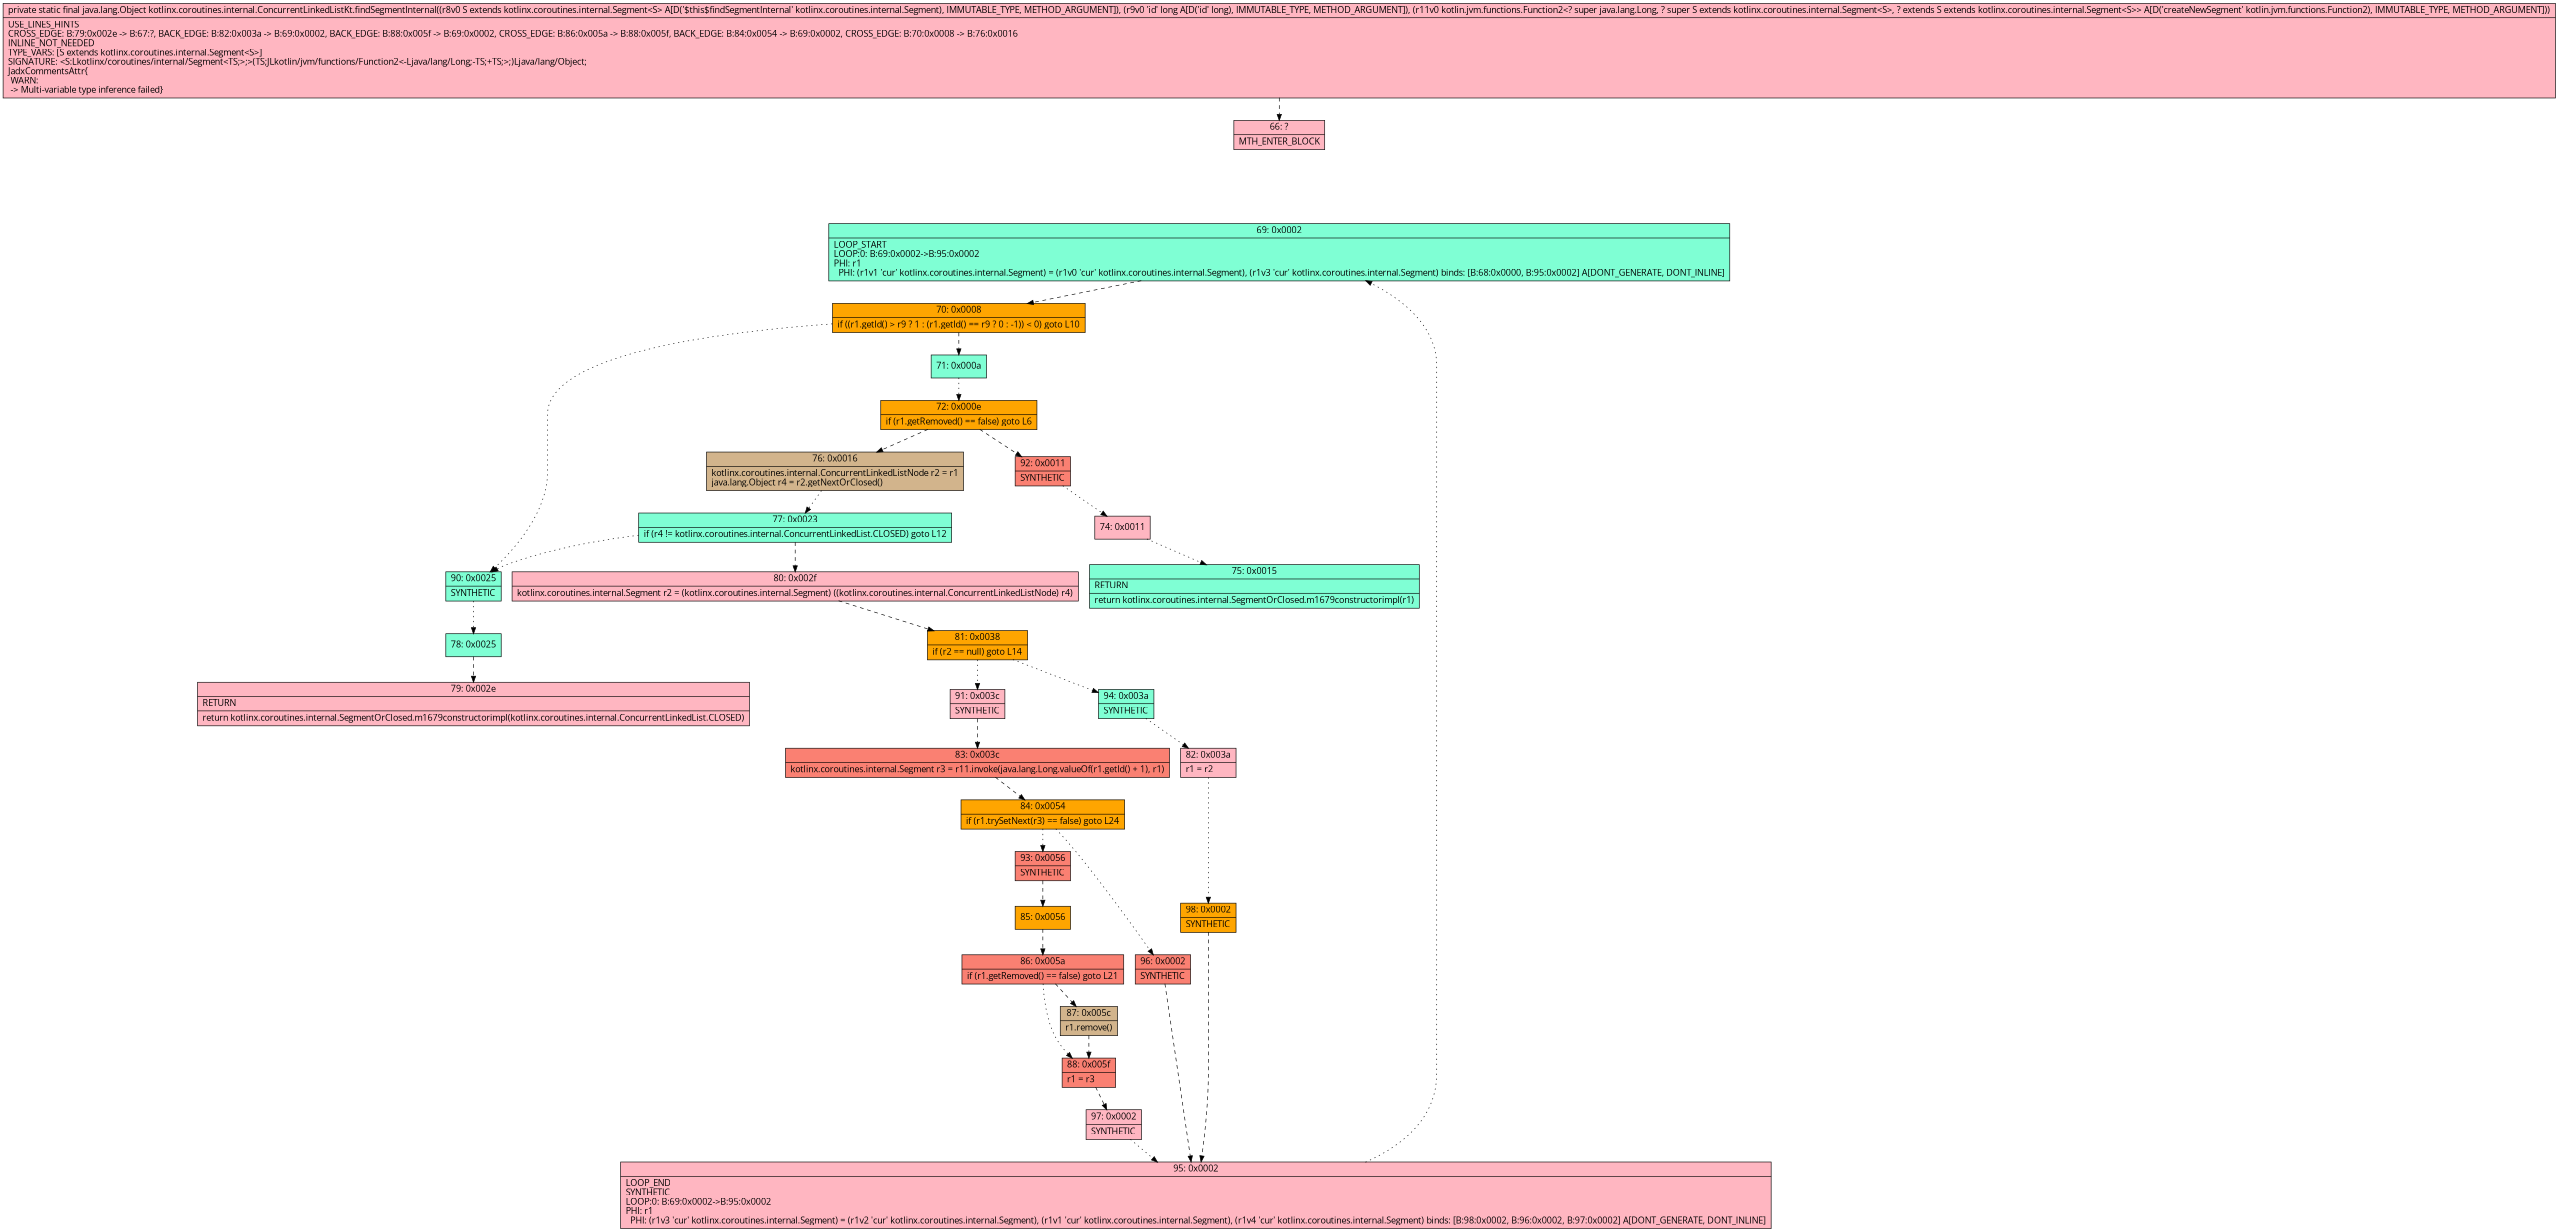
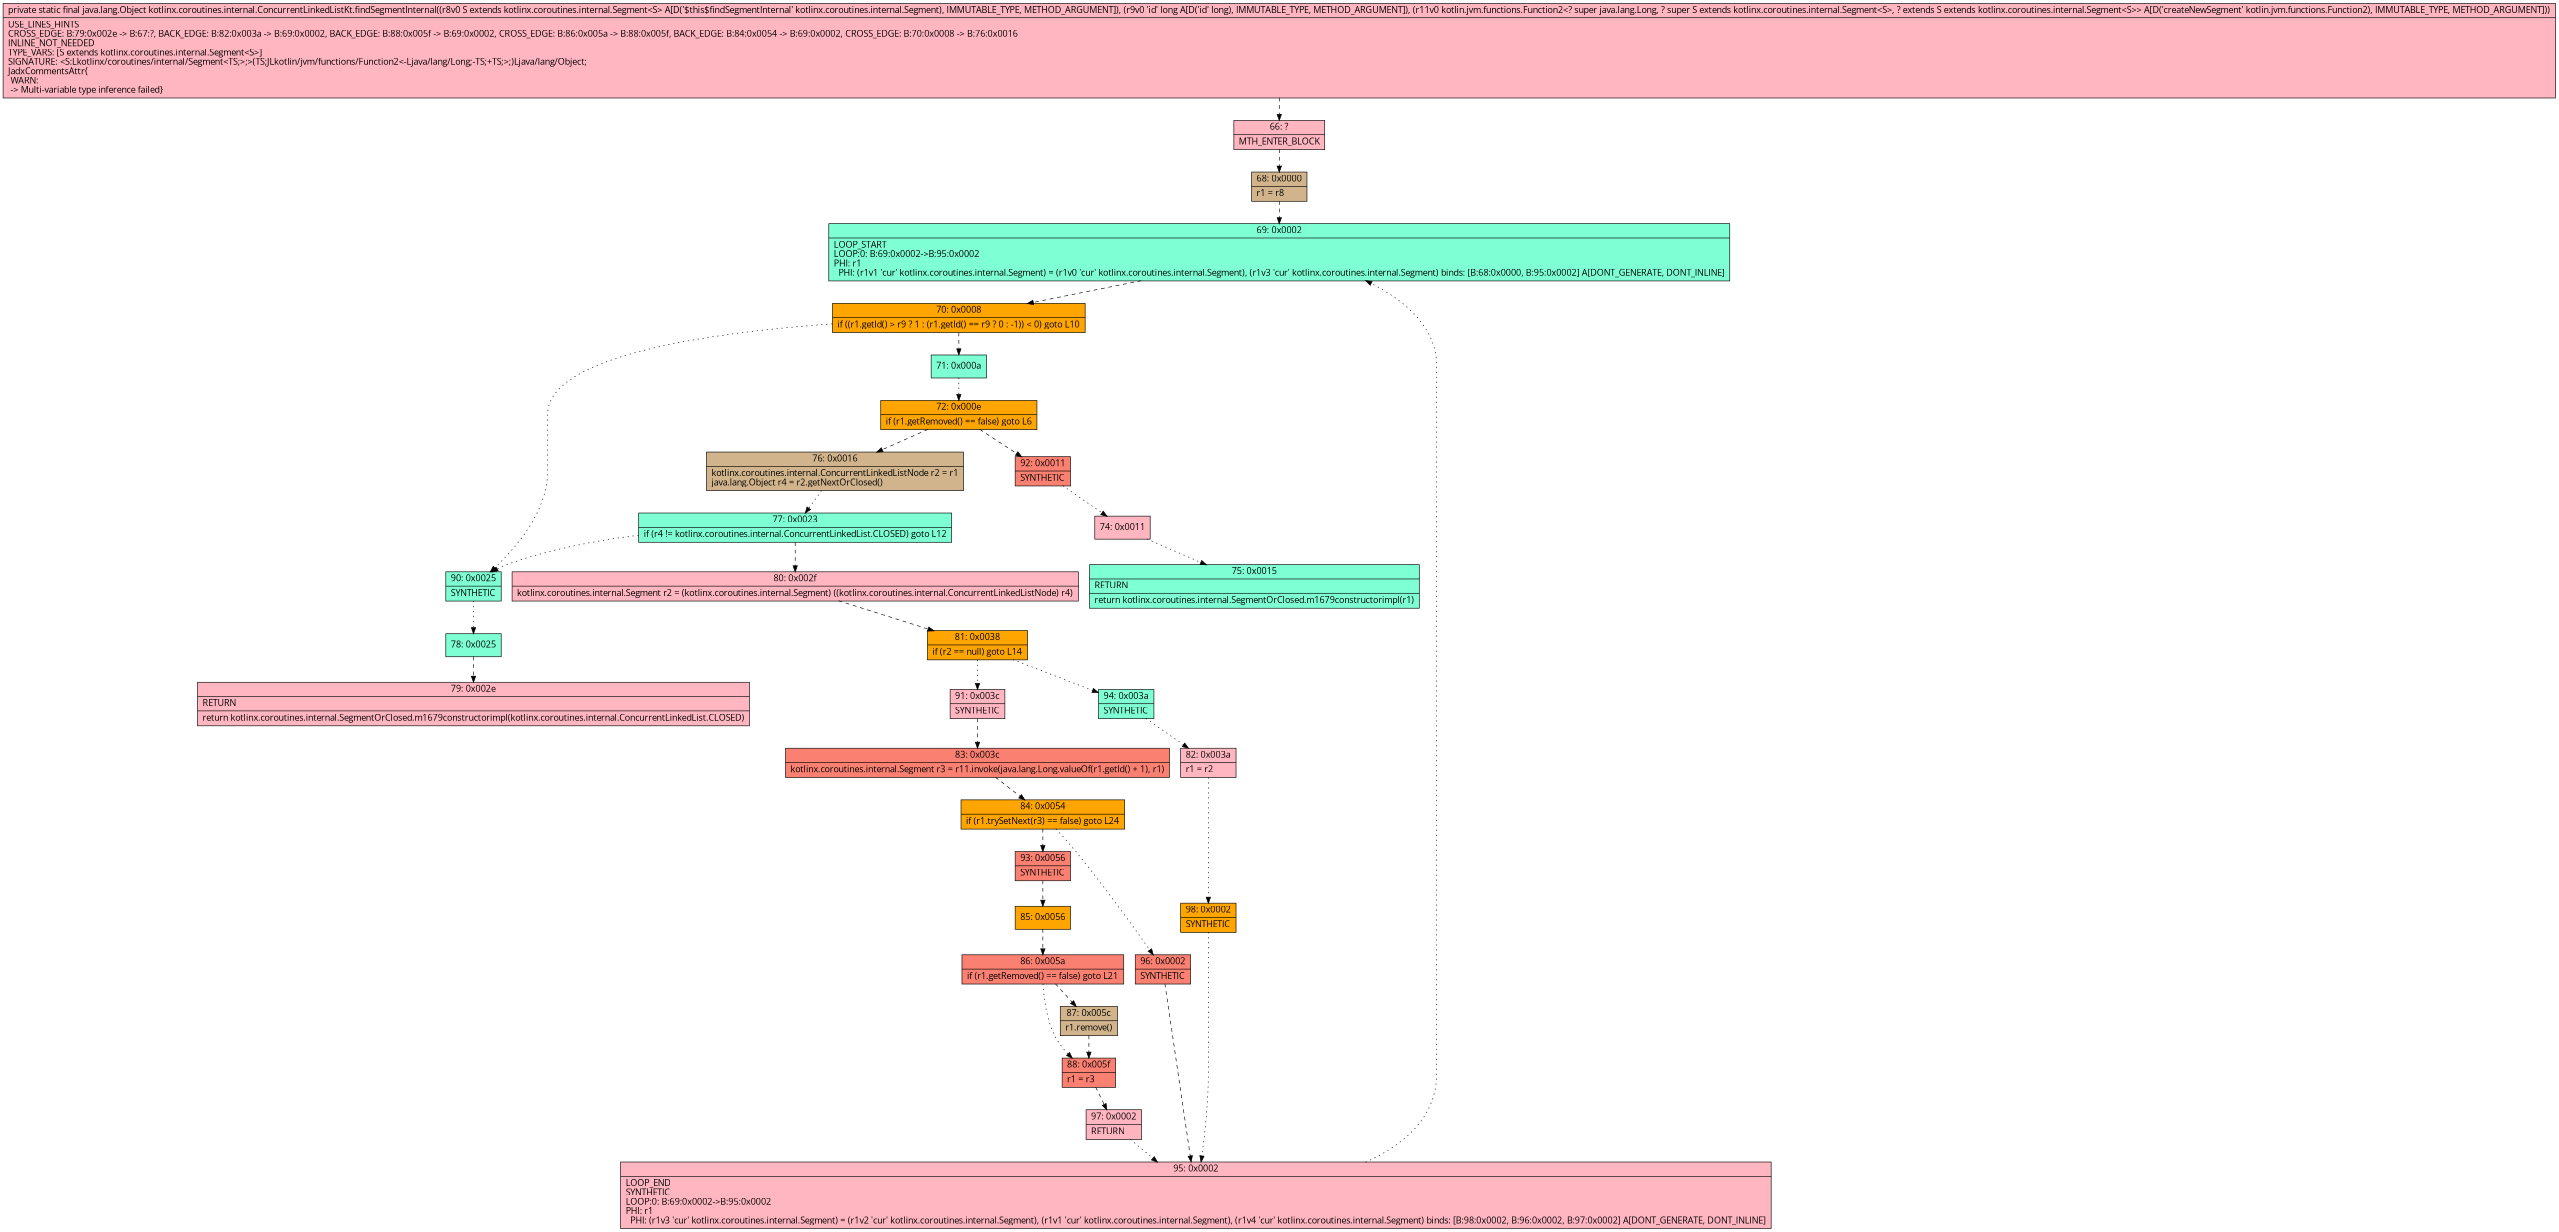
node "68: 0x0000": added
edge "84: 0x0054" -> "93: 0x0056": style dotted -> dashed
edge "98: 0x0002" -> "95: 0x0002": style dashed -> dotted
node "97: 0x0002": text "SYNTHETIC" -> "RETURN"
